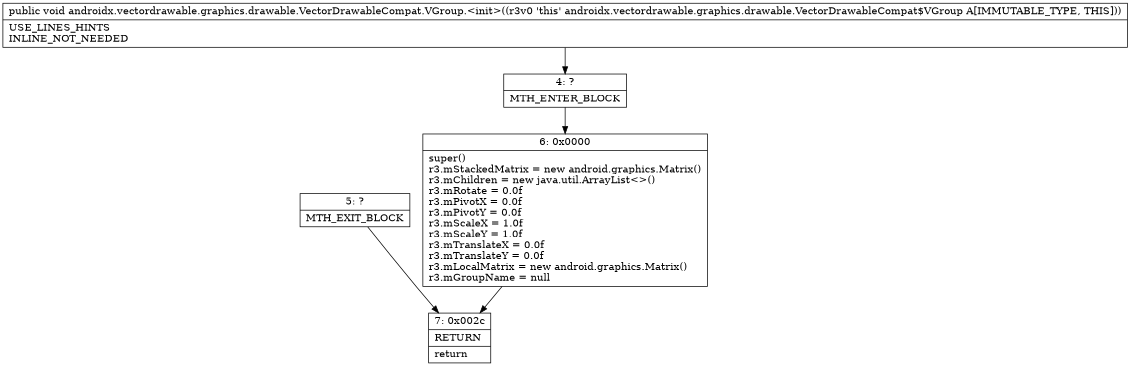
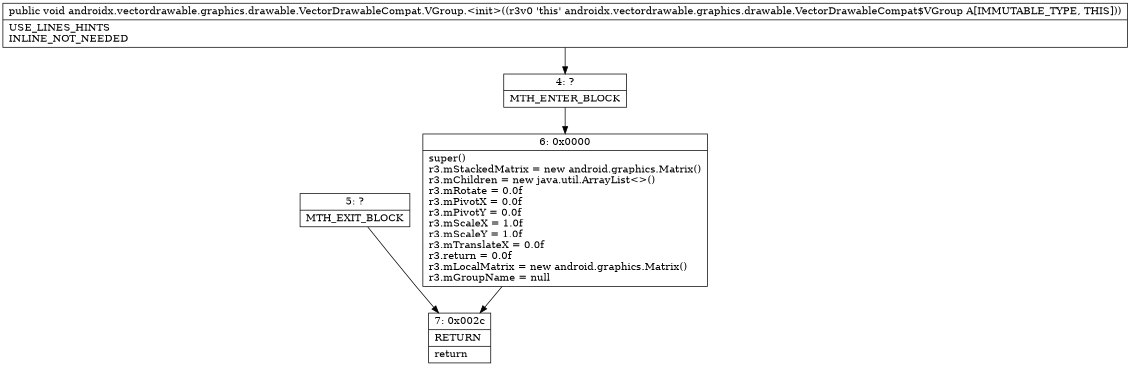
node "6: 0x0000": text "r3.mTranslateY = 0.0f" -> "r3.return = 0.0f"
